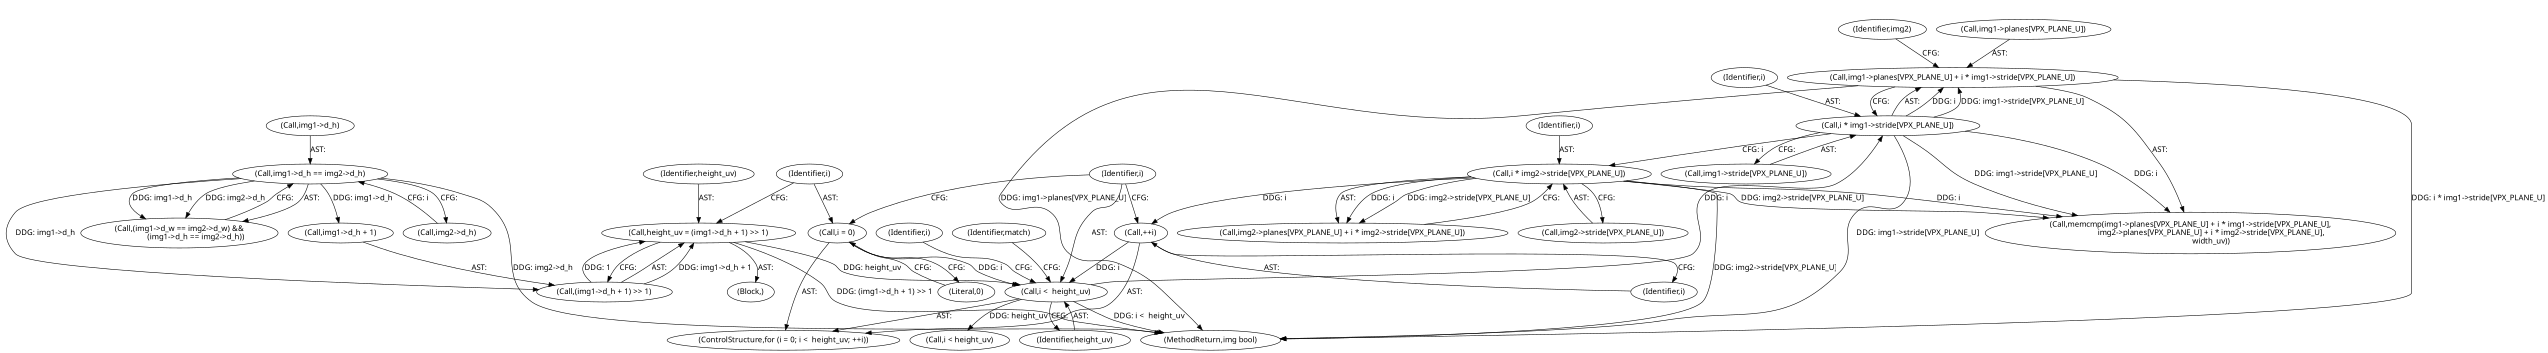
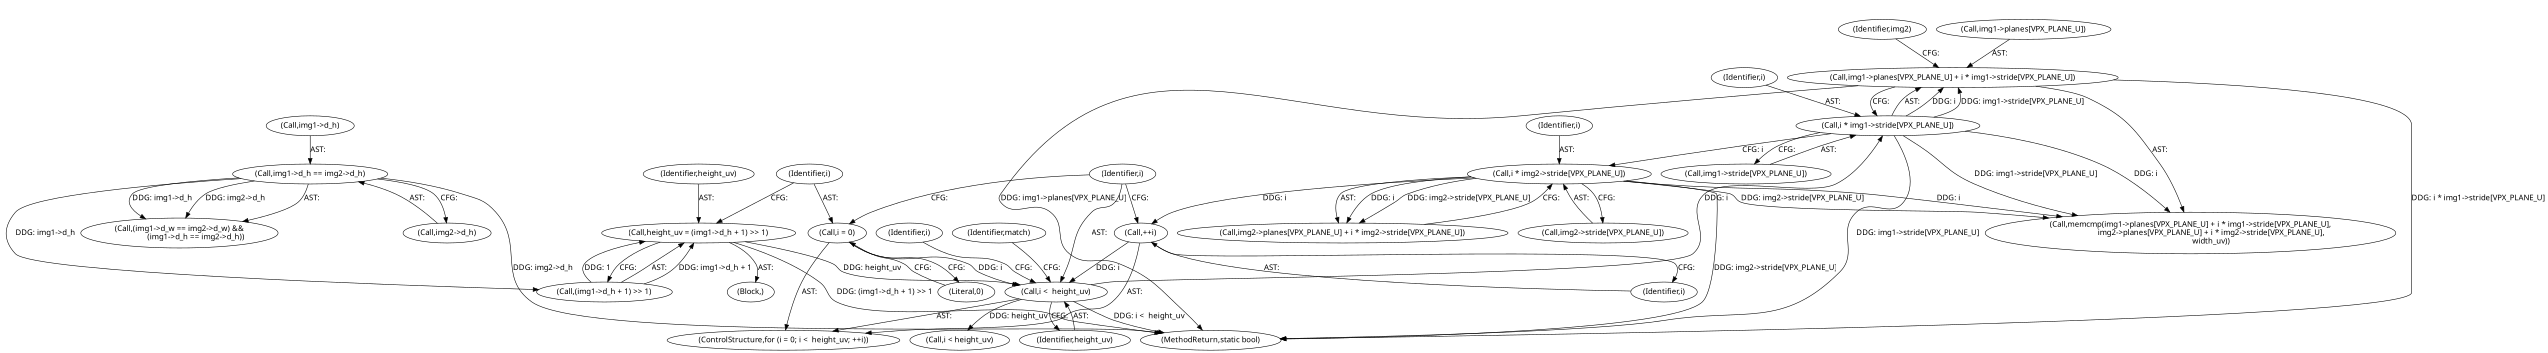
edge "(Call,img2->d_h)" -> "(Call,img1->d_h == img2->d_h)": label "CFG: i" -> "AST: "
edge "(Call,(img1->d_w == img2->d_w) && (img1->d_h == img2->d_h))" -> "(Call,img1->d_h == img2->d_h)": removed, label "CFG:"
node "(Call,img1->d_h + 1)": removed
node "(MethodReturn,img bool)": label "(MethodReturn,img bool)" -> "(MethodReturn,static bool)"
